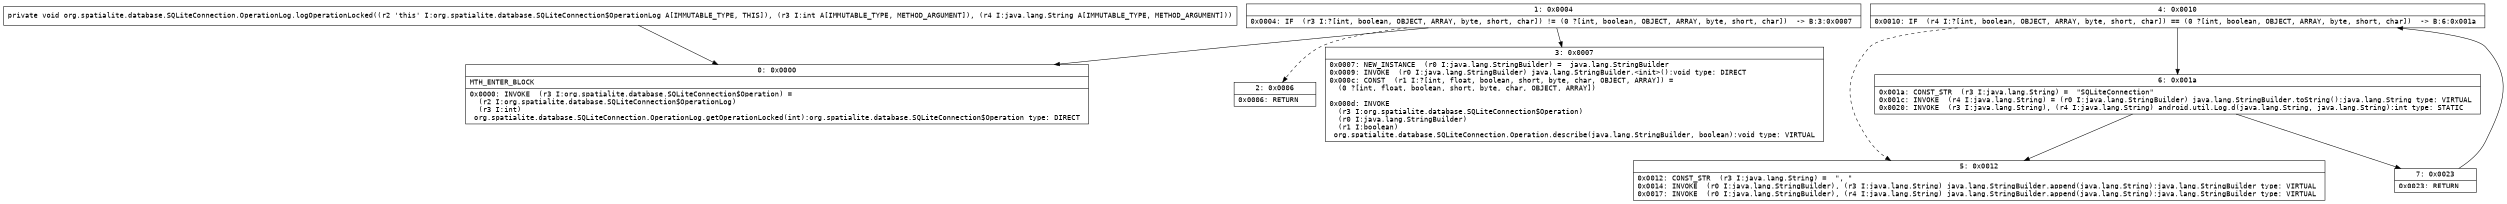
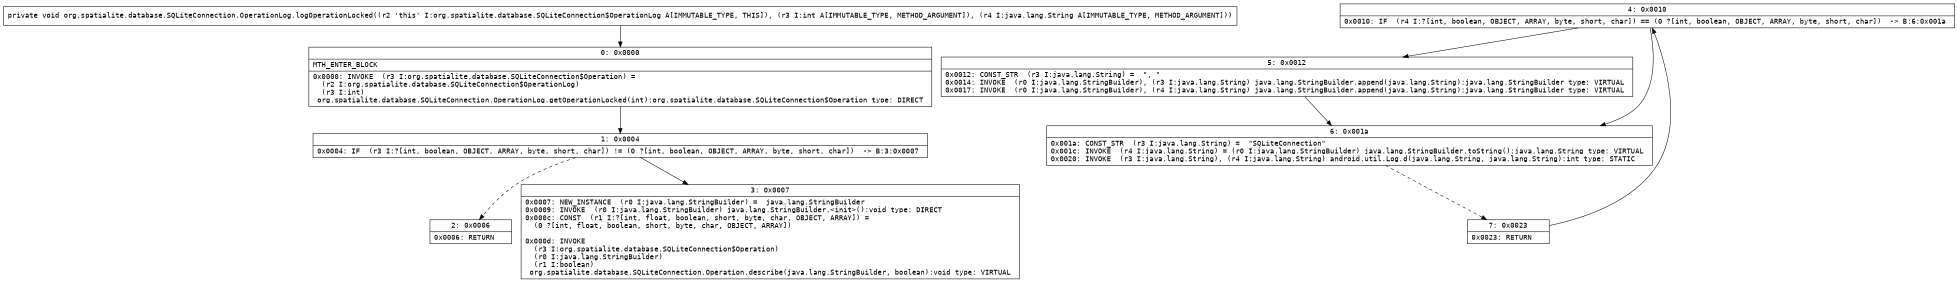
edge "1: 0x0004" -> "0: 0x0000": reversed
edge "4: 0x0010" -> "5: 0x0012": style dashed -> solid
edge "6: 0x001a" -> "5: 0x0012": reversed
edge "6: 0x001a" -> "7: 0x0023": style solid -> dashed
